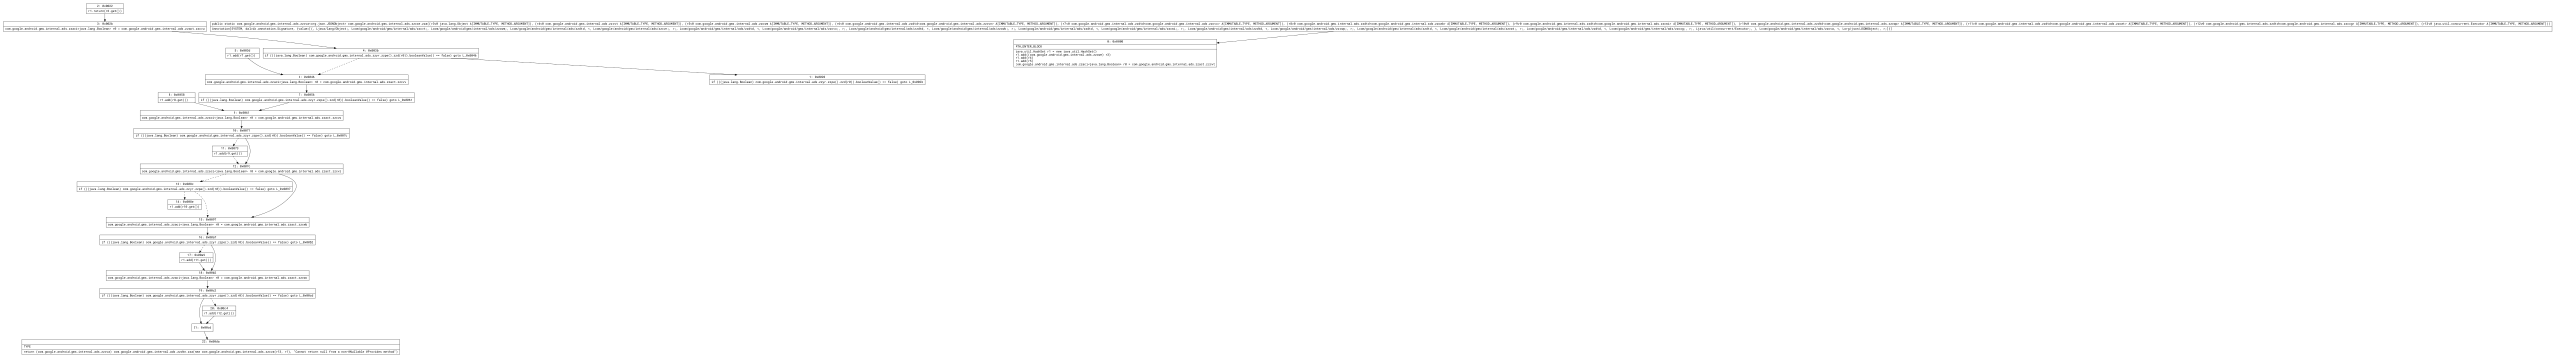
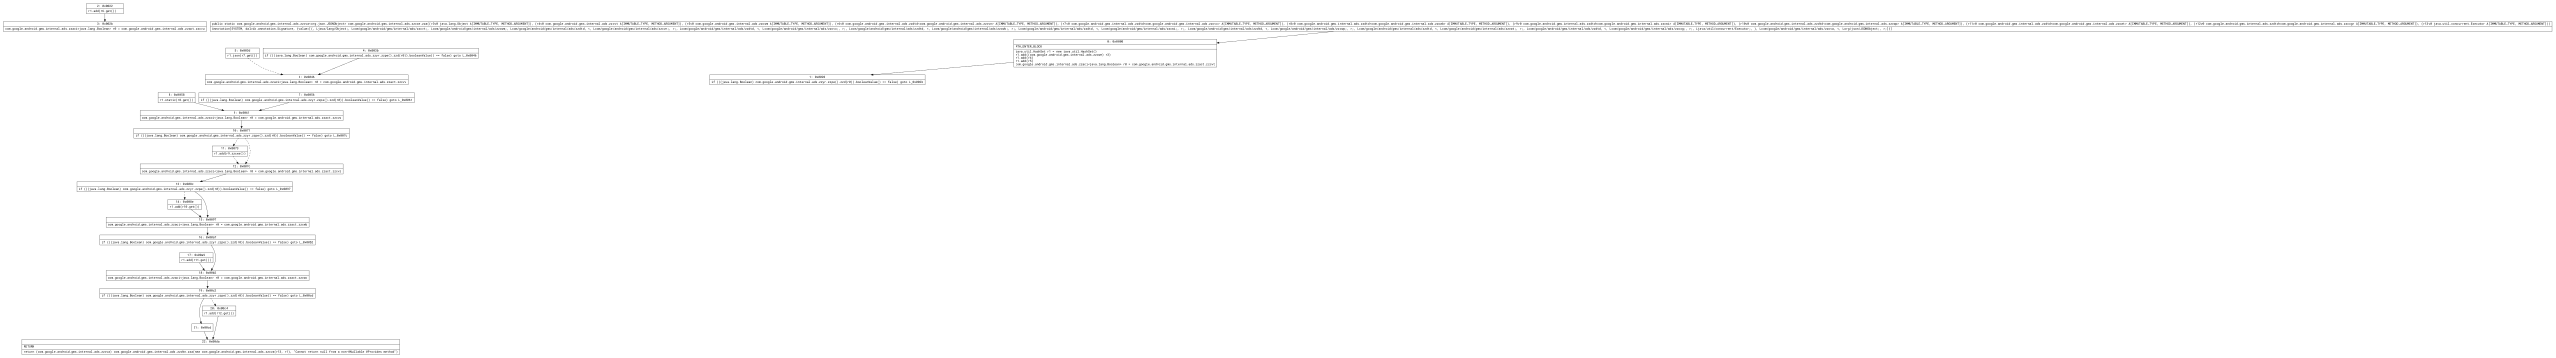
node "2: 0x0022": text "r1.return(r6.get())" -> "r1.add(r6.get())"
edge "3: 0x002b" -> "4: 0x003b": removed
node "5: 0x003d": text "r1.add(r7.get())" -> "r1.json(r7.get())"
edge "4: 0x003b" -> "6: 0x0046": style dashed -> solid
edge "4: 0x003b" -> "1: 0x0020": now "0: 0x0000" -> "1: 0x0020"
edge "5: 0x003d" -> "6: 0x0046": style solid -> dashed
edge "6: 0x0046" -> "7: 0x0056": removed
node "8: 0x0058": text "r1.add(r8.get())" -> "r1.static(r8.get())"
edge "10: 0x0071" -> "12: 0x007c": style solid -> dashed
node "11: 0x0073": text "r1.add(r9.get())" -> "r1.add(r9.zzcxe())"
edge "12: 0x007c" -> "13: 0x008c": style dashed -> solid
edge "12: 0x007c" -> "15: 0x0097": now "14: 0x008e" -> "15: 0x0097"
edge "13: 0x008c" -> "15: 0x0097": style dashed -> solid
edge "16: 0x00a7" -> "17: 0x00a9": removed
edge "20: 0x00c4" -> "21: 0x00cd": now "20: 0x00c4" -> "22: 0x00da"
node "22: 0x00da": text "TYPE" -> "RETURN"
